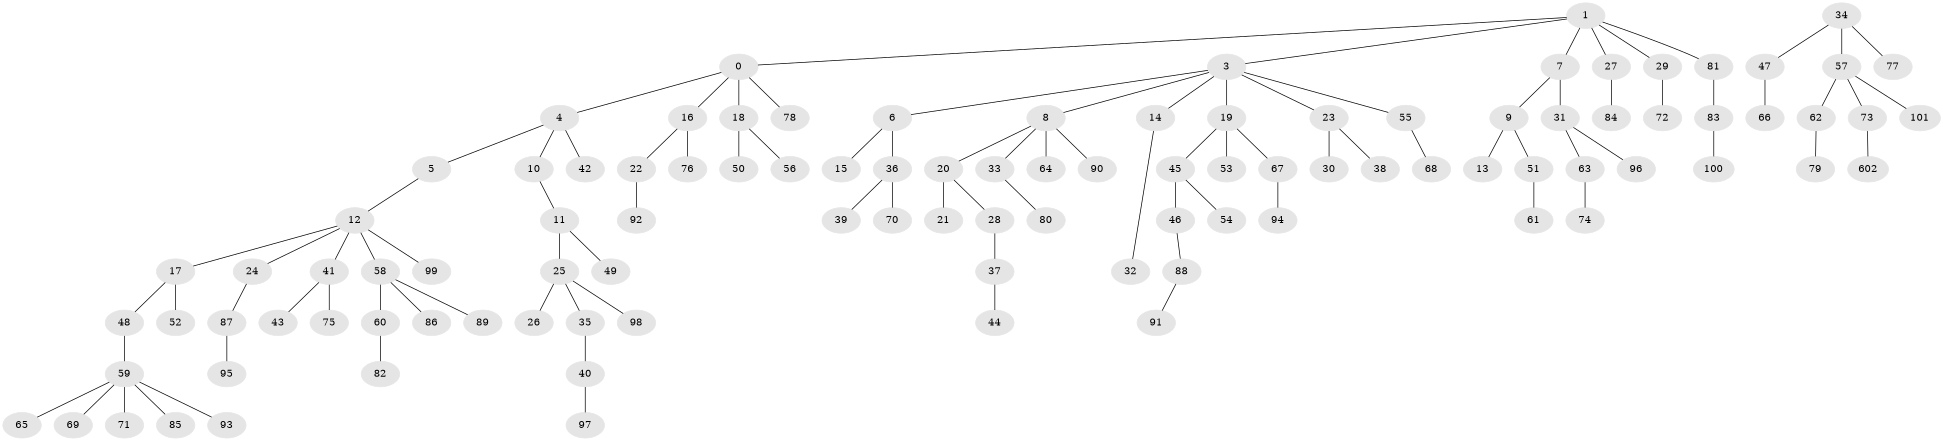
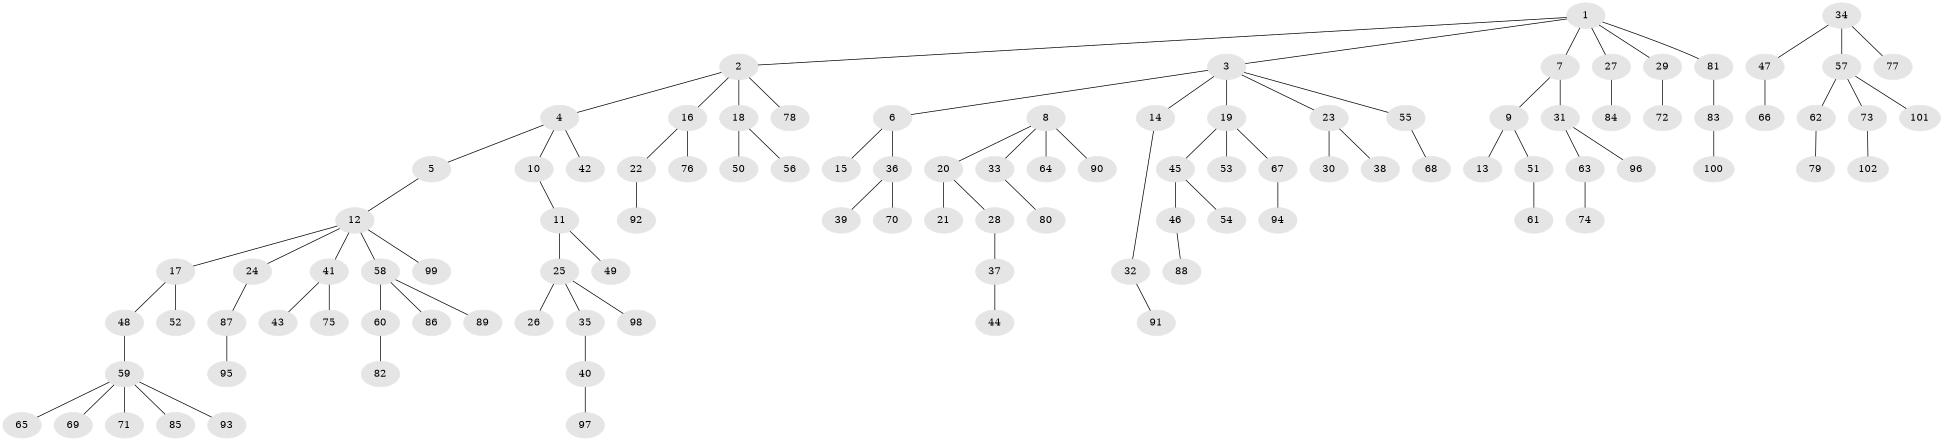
node "0": label "0" -> "2"
edge "3" -- "8": removed
node "602": label "602" -> "102"
edge "88" -- "91": now "32" -- "91"
